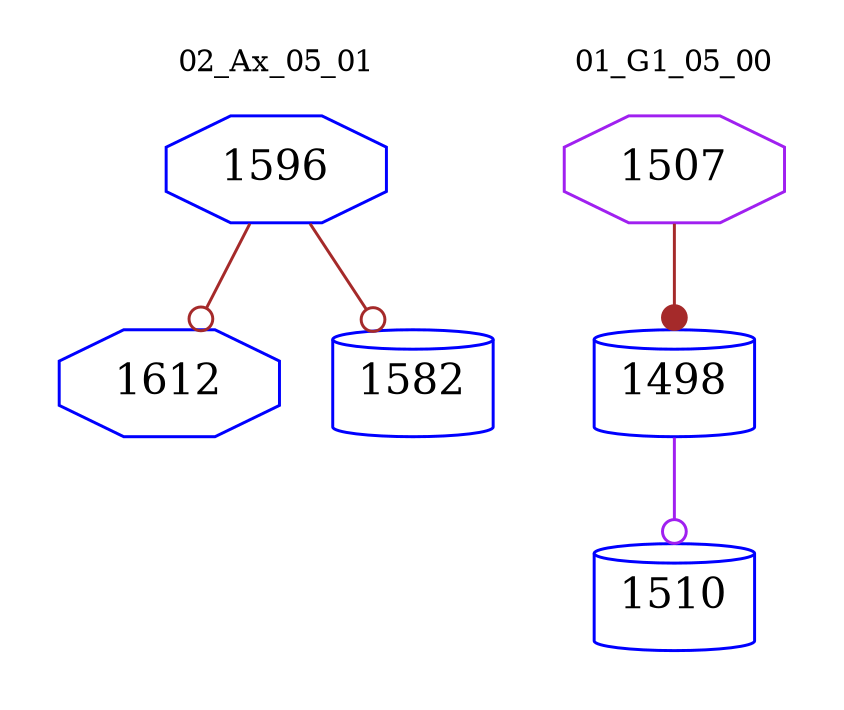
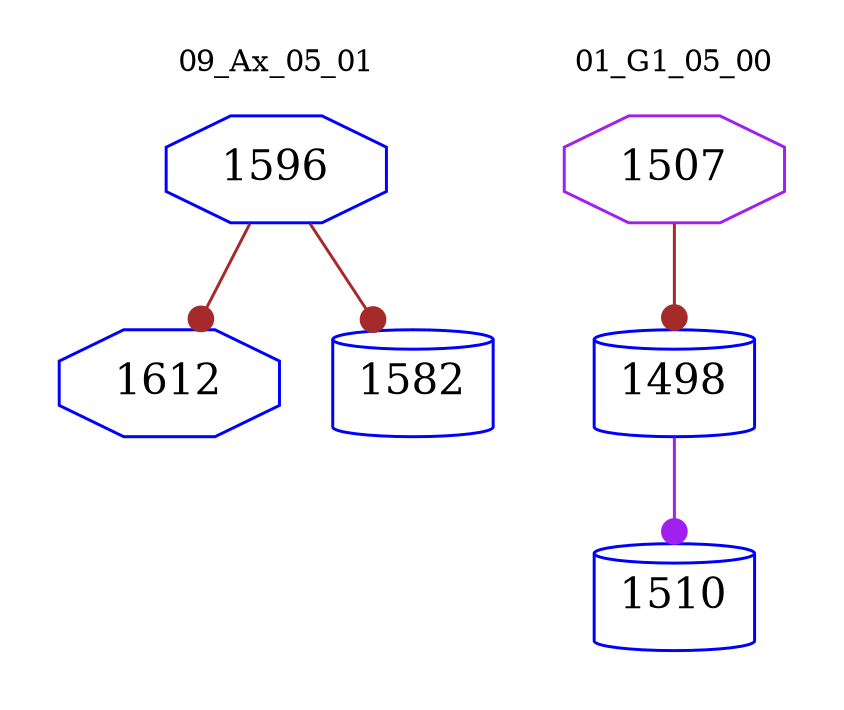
cluster "02_Ax_05_01": label "02_Ax_05_01" -> "09_Ax_05_01"
edge "1596" -> "1612": arrowhead odot -> dot
edge "1596" -> "1582": arrowhead odot -> dot
edge "1498" -> "1510": arrowhead odot -> dot
